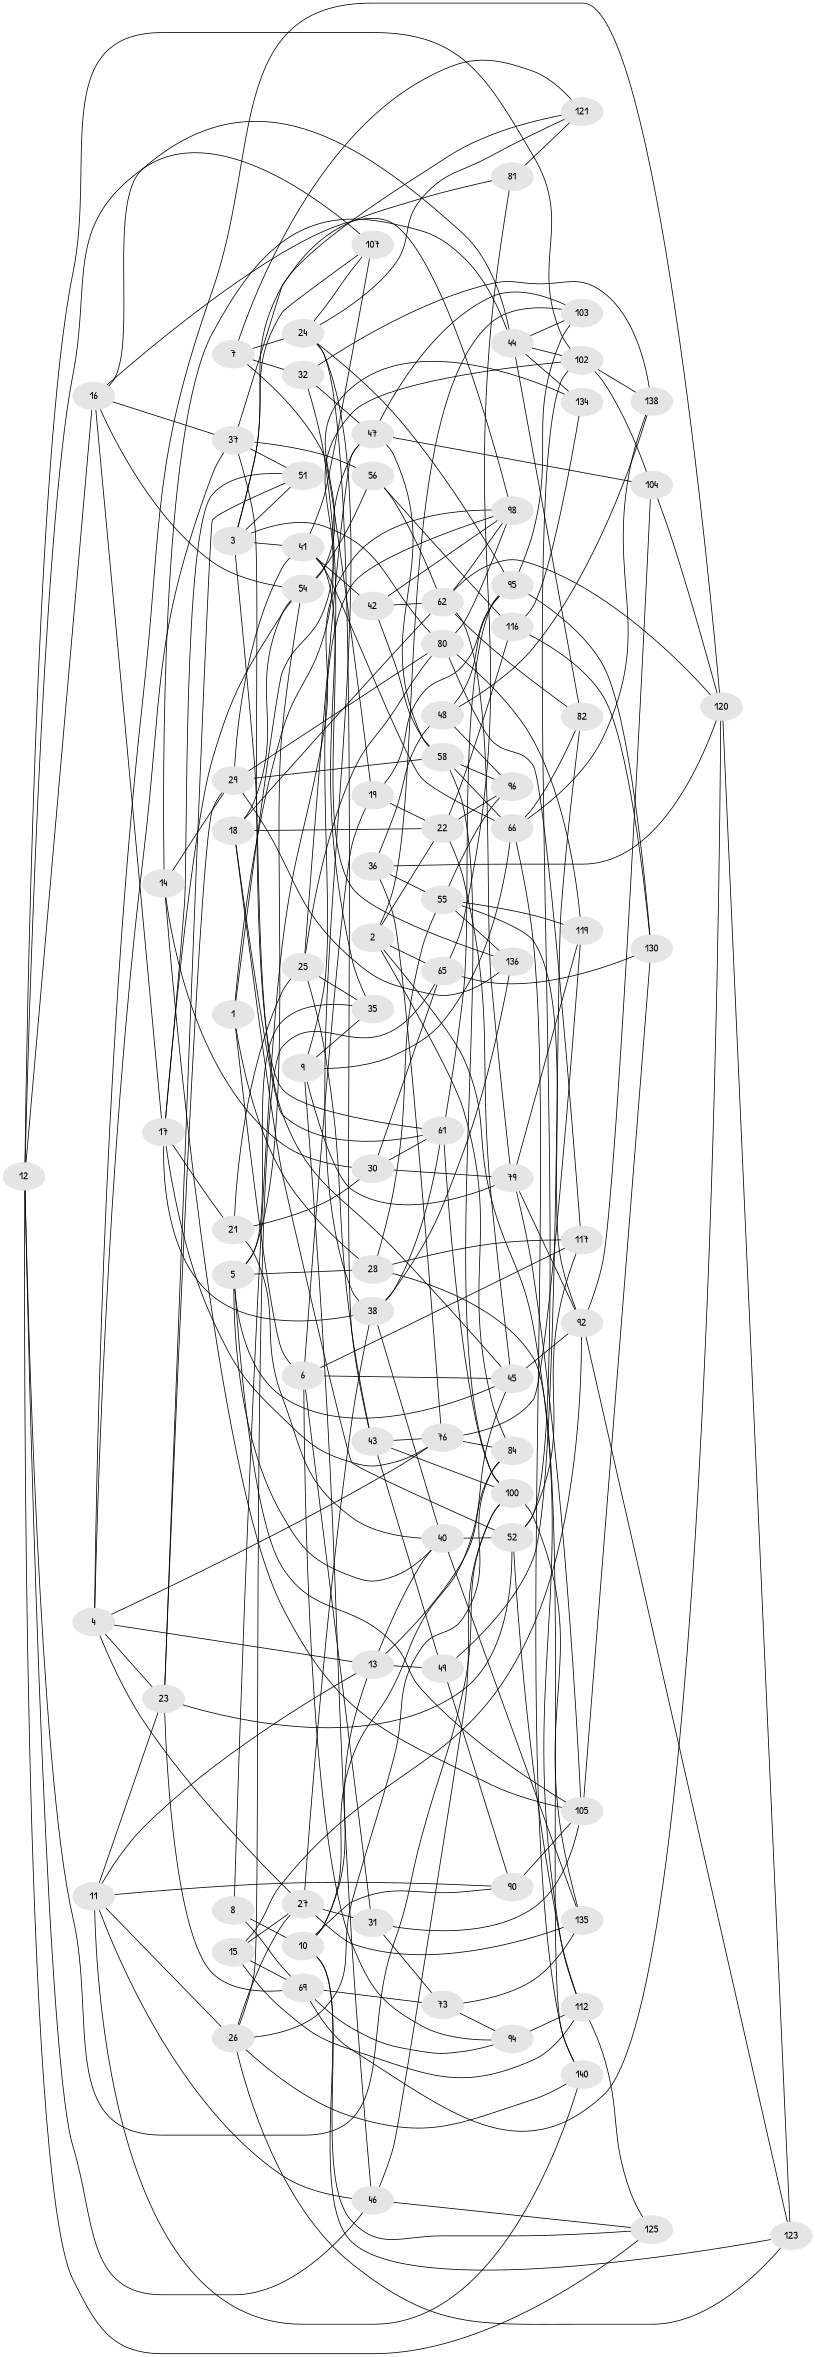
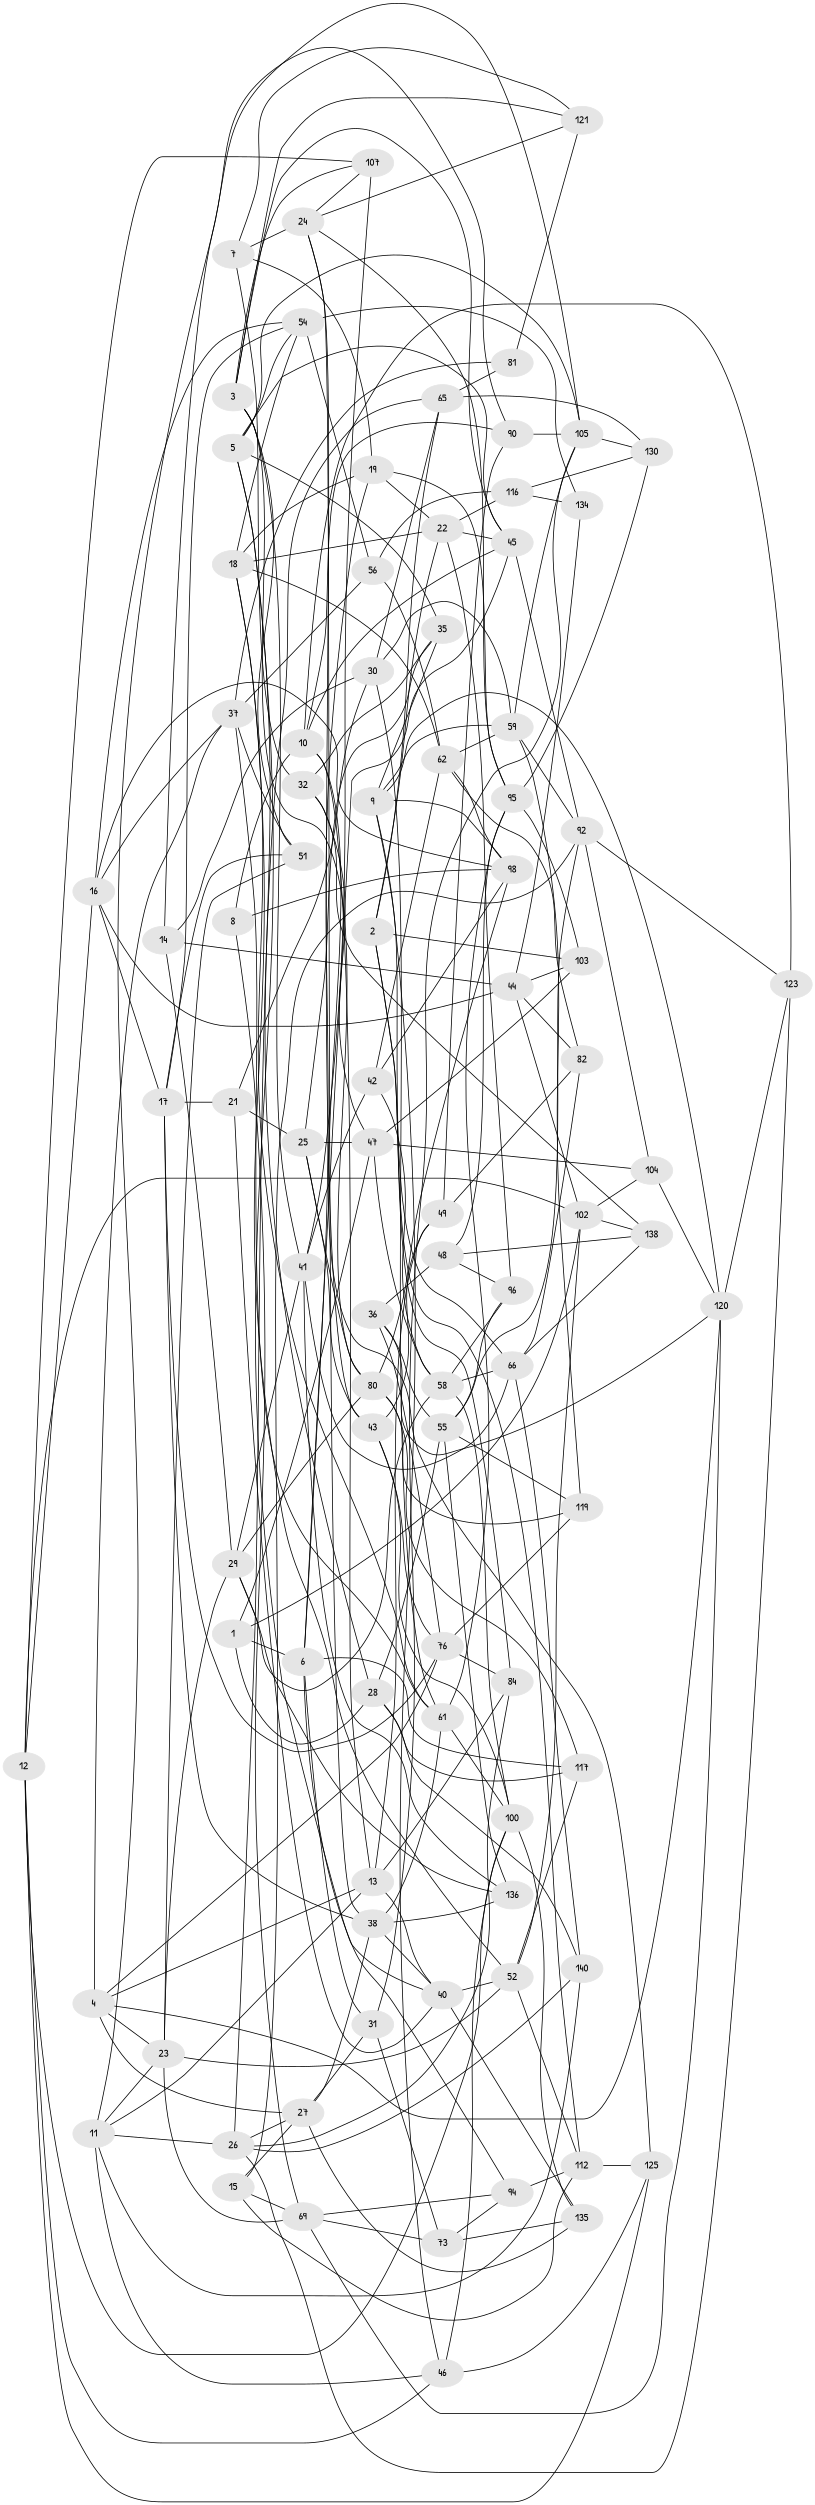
edge "19" -- "18": added
edge "62" -- "120": now "9" -- "120"
node "79": label "79" -> "59"
